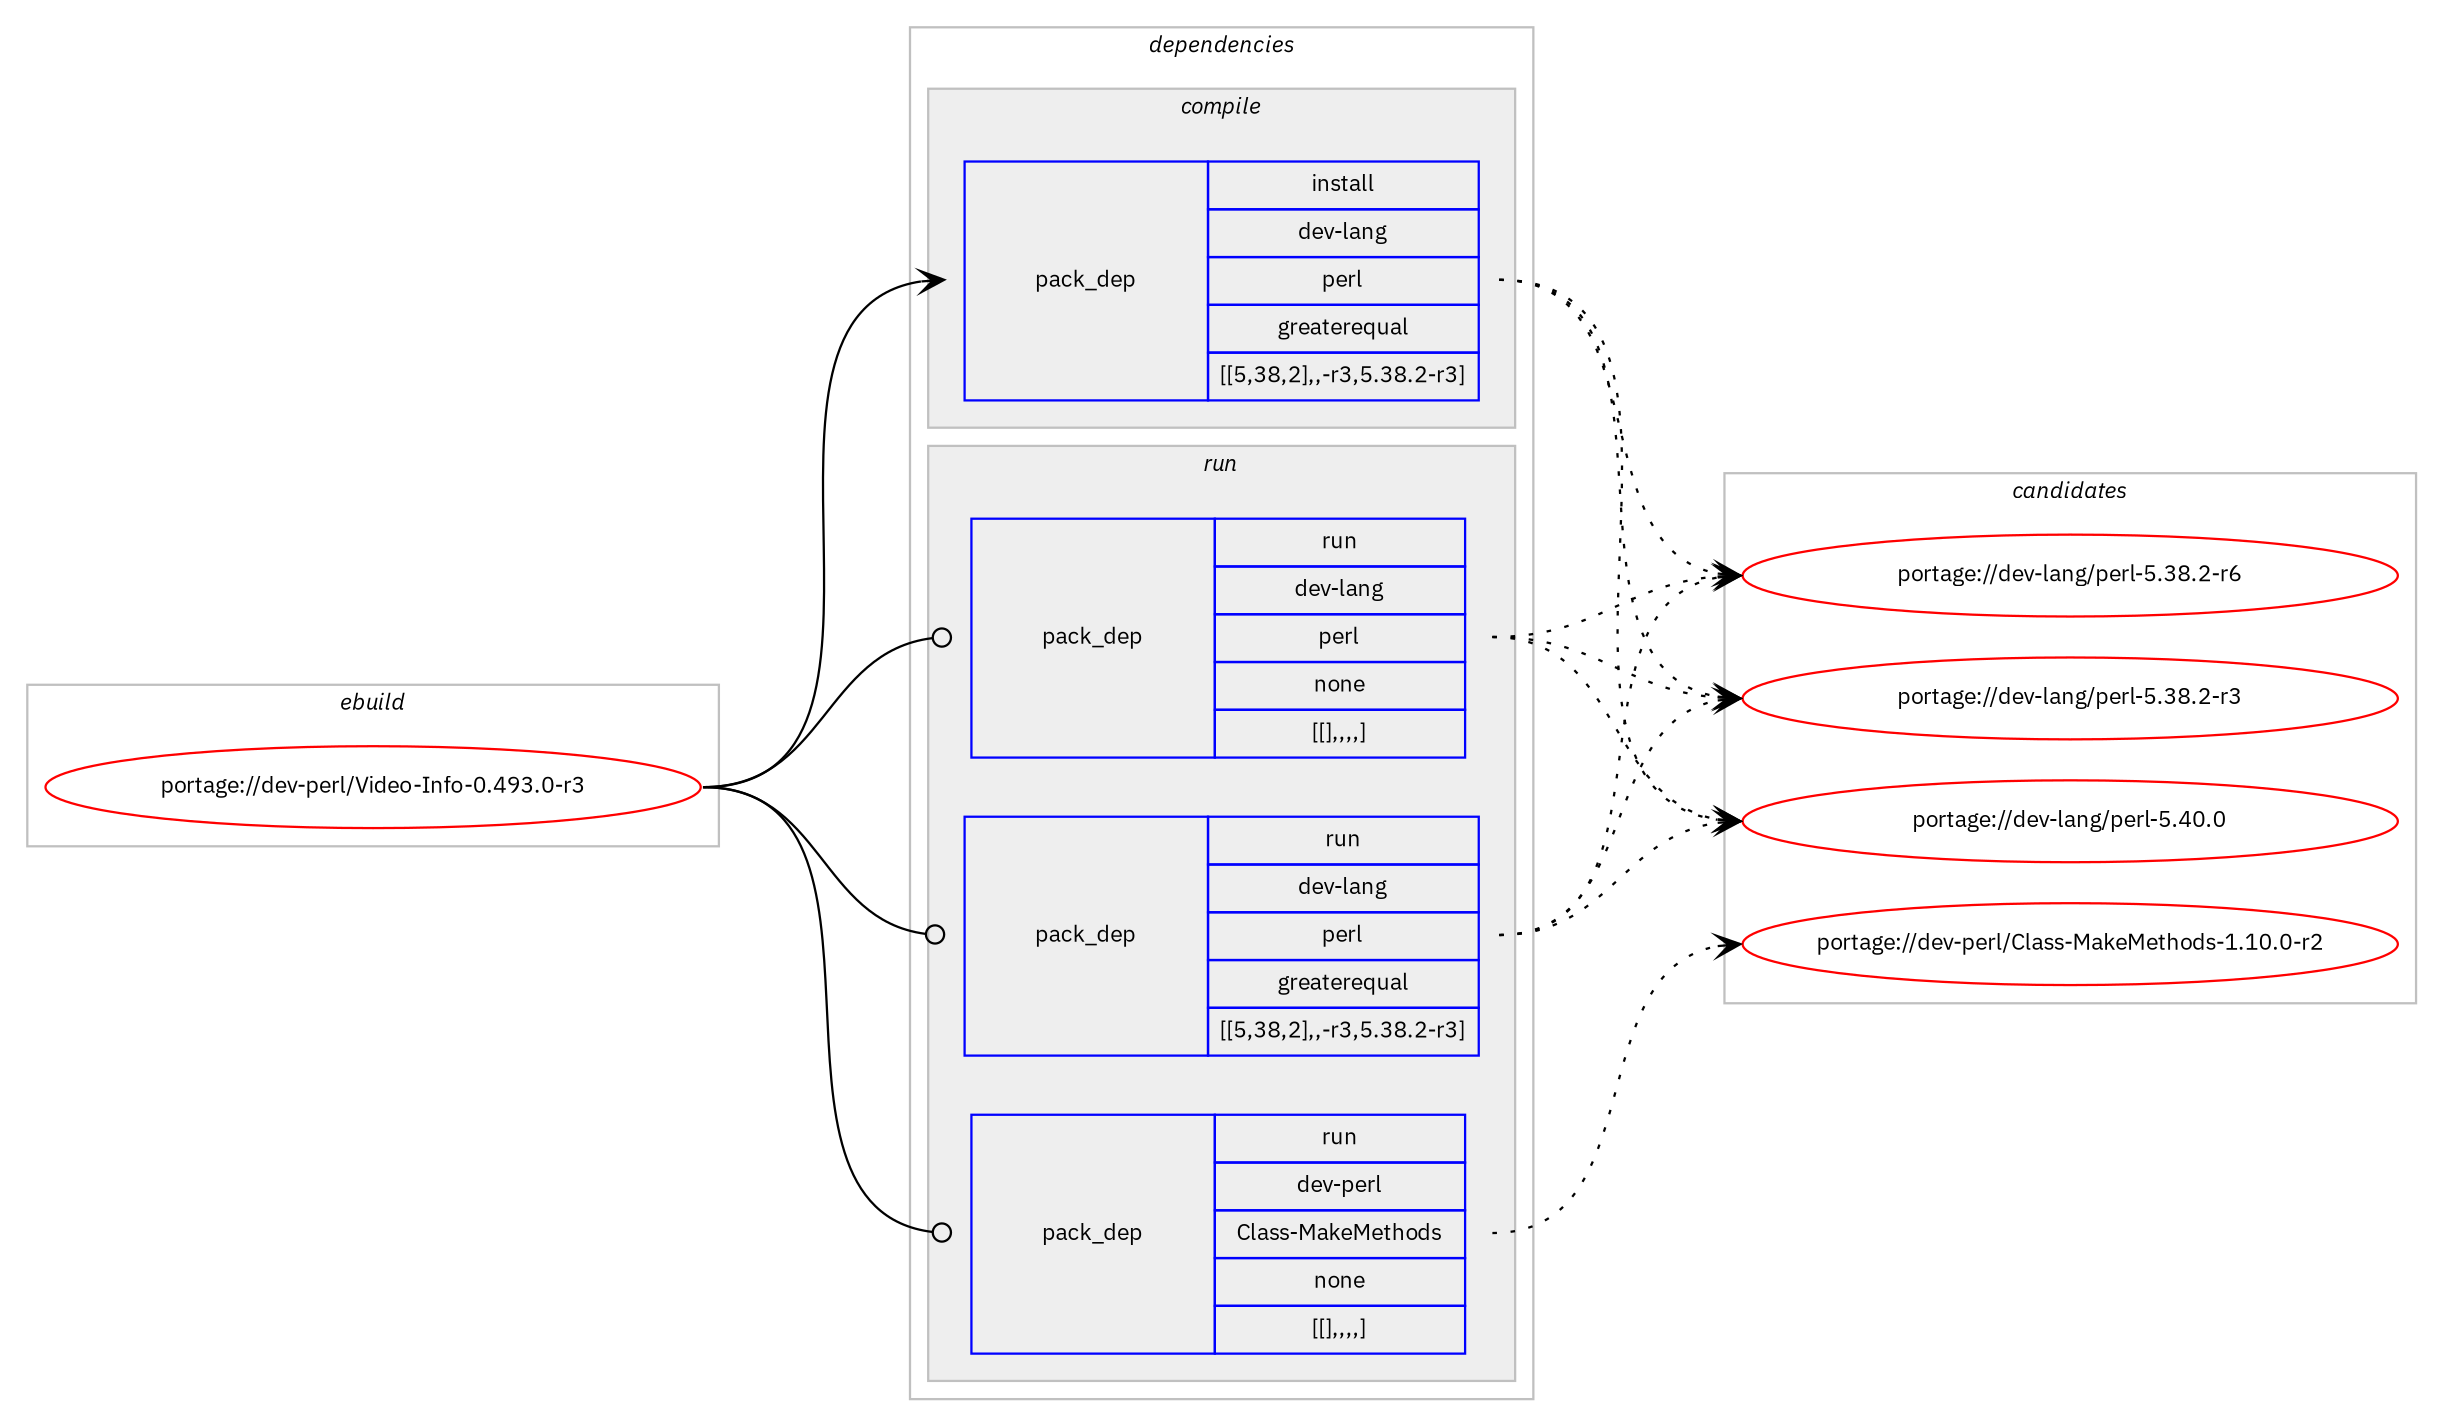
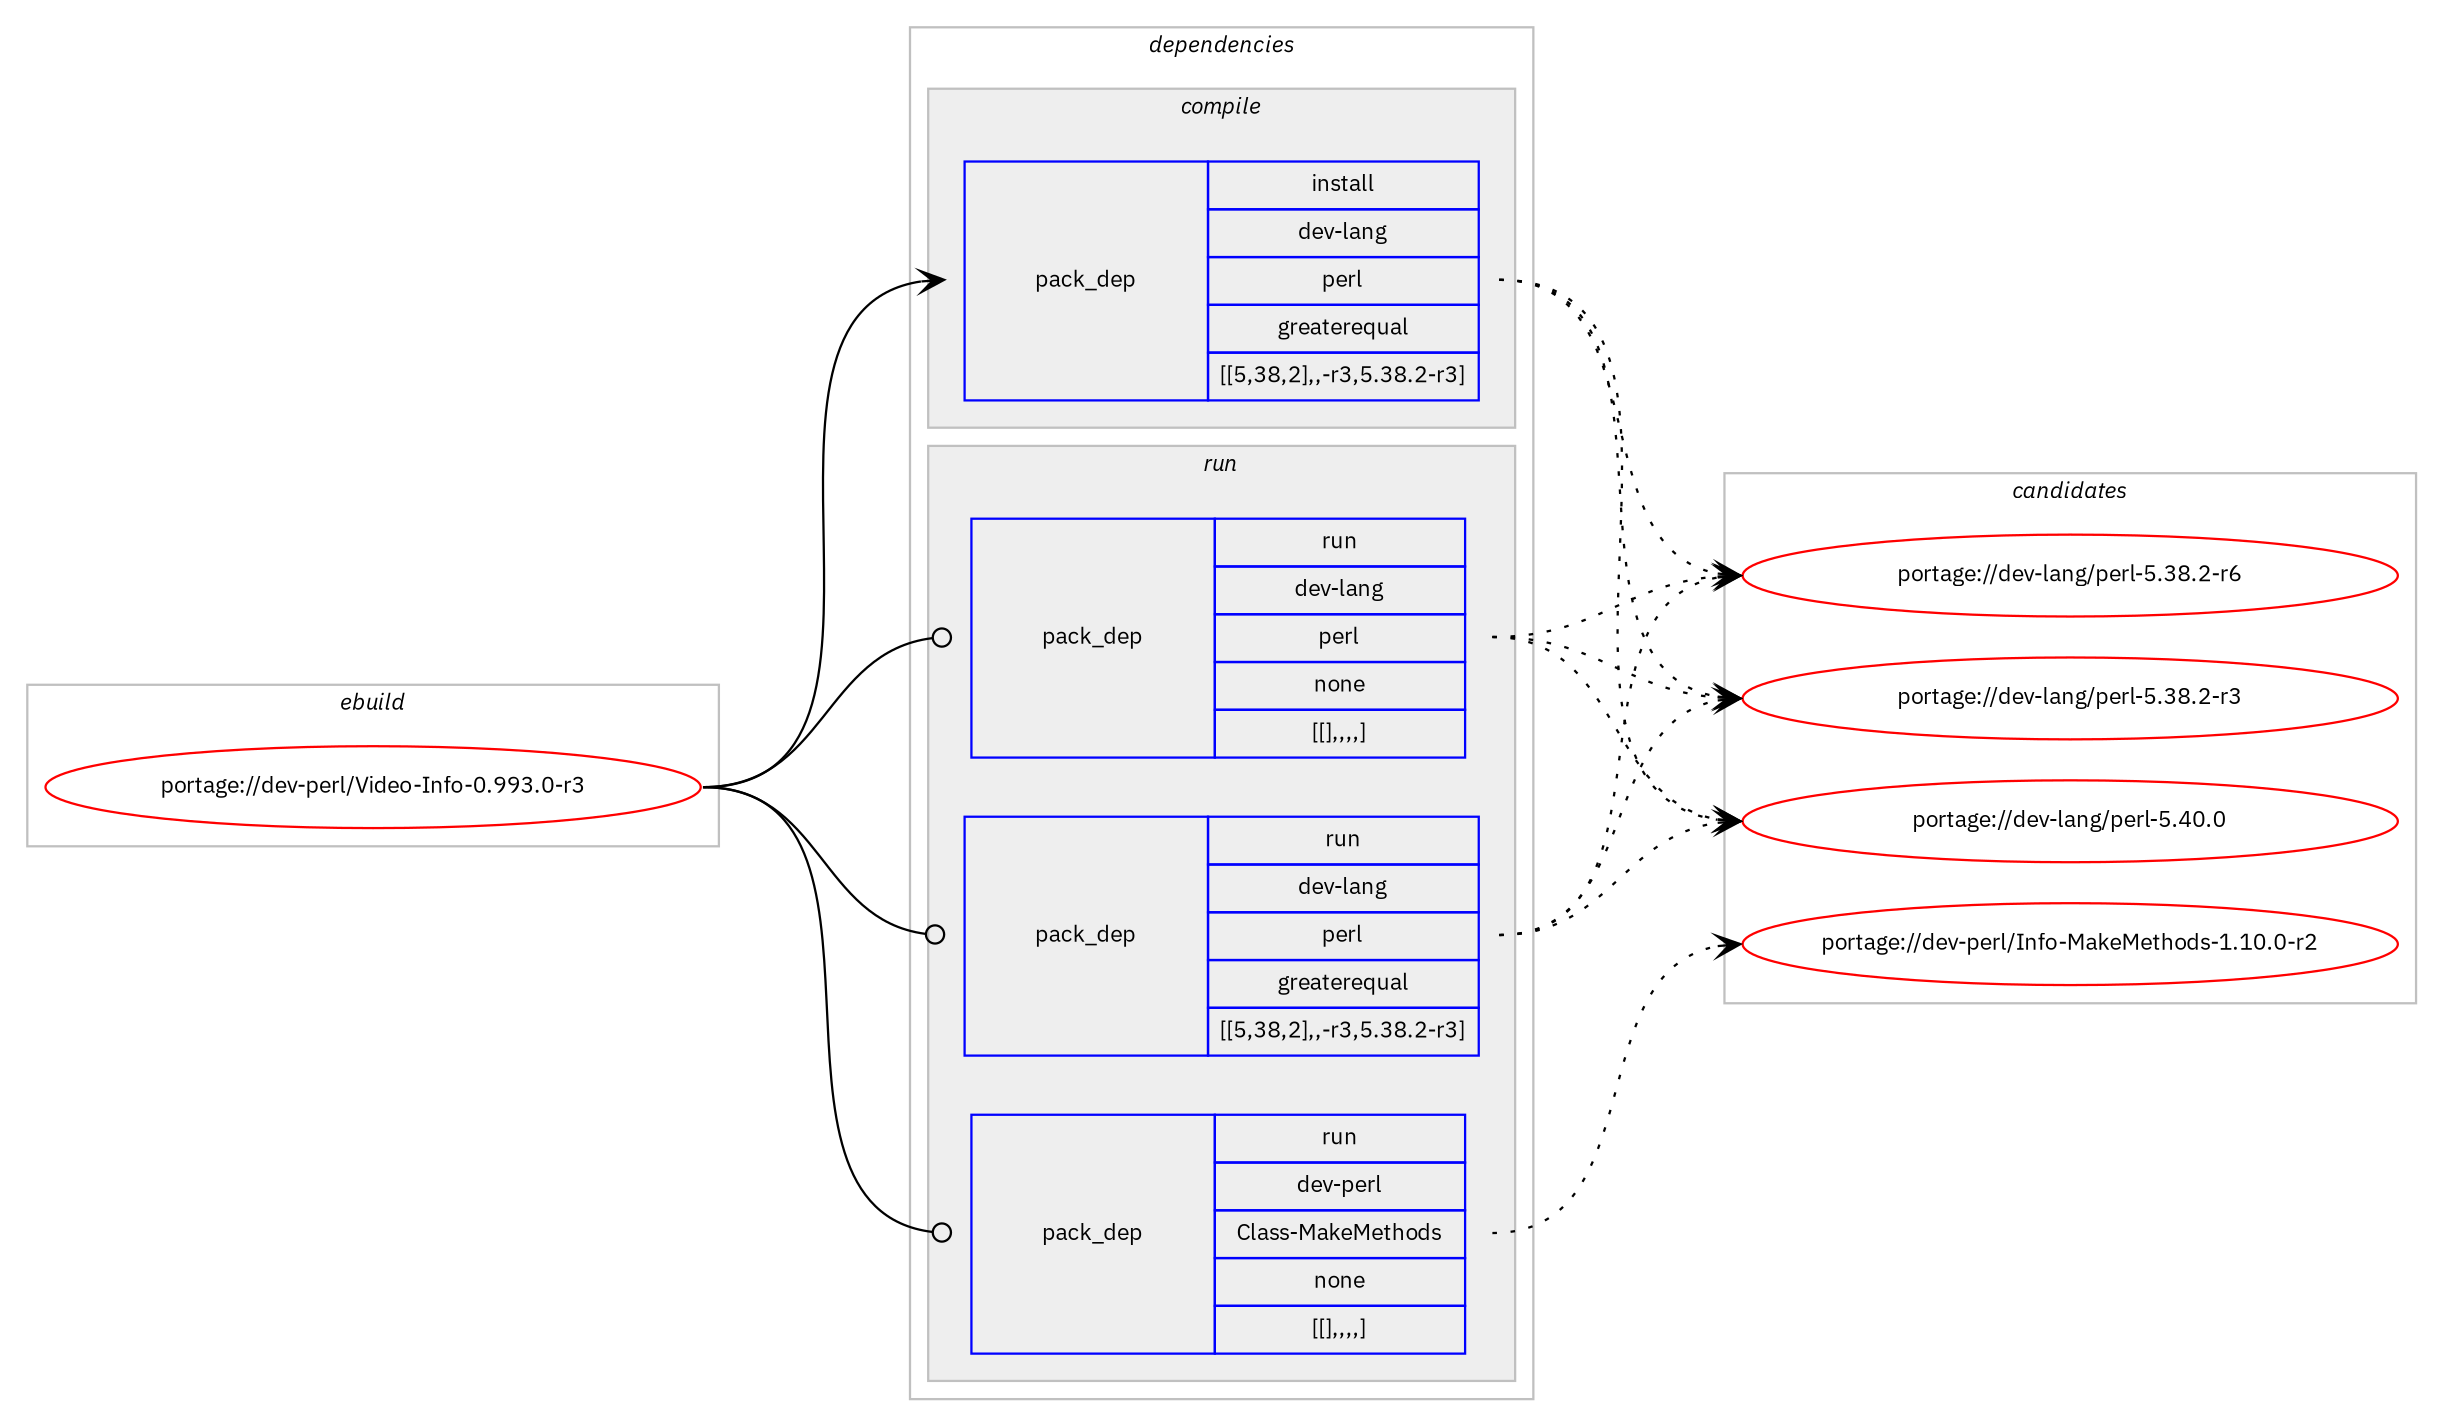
node "portage://dev-perl/Video-Info-0.493.0-r3": label "portage://dev-perl/Video-Info-0.493.0-r3" -> "portage://dev-perl/Video-Info-0.993.0-r3"
node "portage://dev-perl/Class-MakeMethods-1.10.0-r2": label "portage://dev-perl/Class-MakeMethods-1.10.0-r2" -> "portage://dev-perl/Info-MakeMethods-1.10.0-r2"
